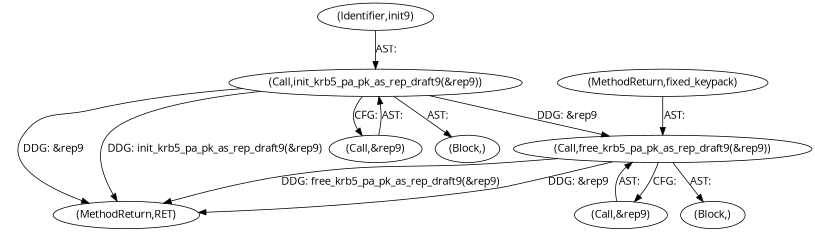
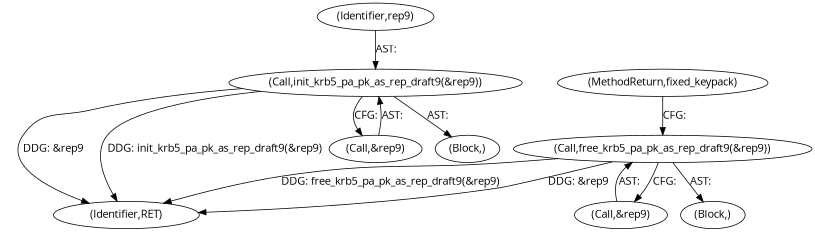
node "(Identifier,init9)": label "(Identifier,init9)" -> "(Identifier,rep9)"
edge "(Call,init_krb5_pa_pk_as_rep_draft9(&rep9))" -> "(Call,free_krb5_pa_pk_as_rep_draft9(&rep9))": removed, label "DDG: &rep9"
edge "(MethodReturn,fixed_keypack)" -> "(Call,free_krb5_pa_pk_as_rep_draft9(&rep9))": label "AST: " -> "CFG: "
node "(MethodReturn,RET)": label "(MethodReturn,RET)" -> "(Identifier,RET)"
